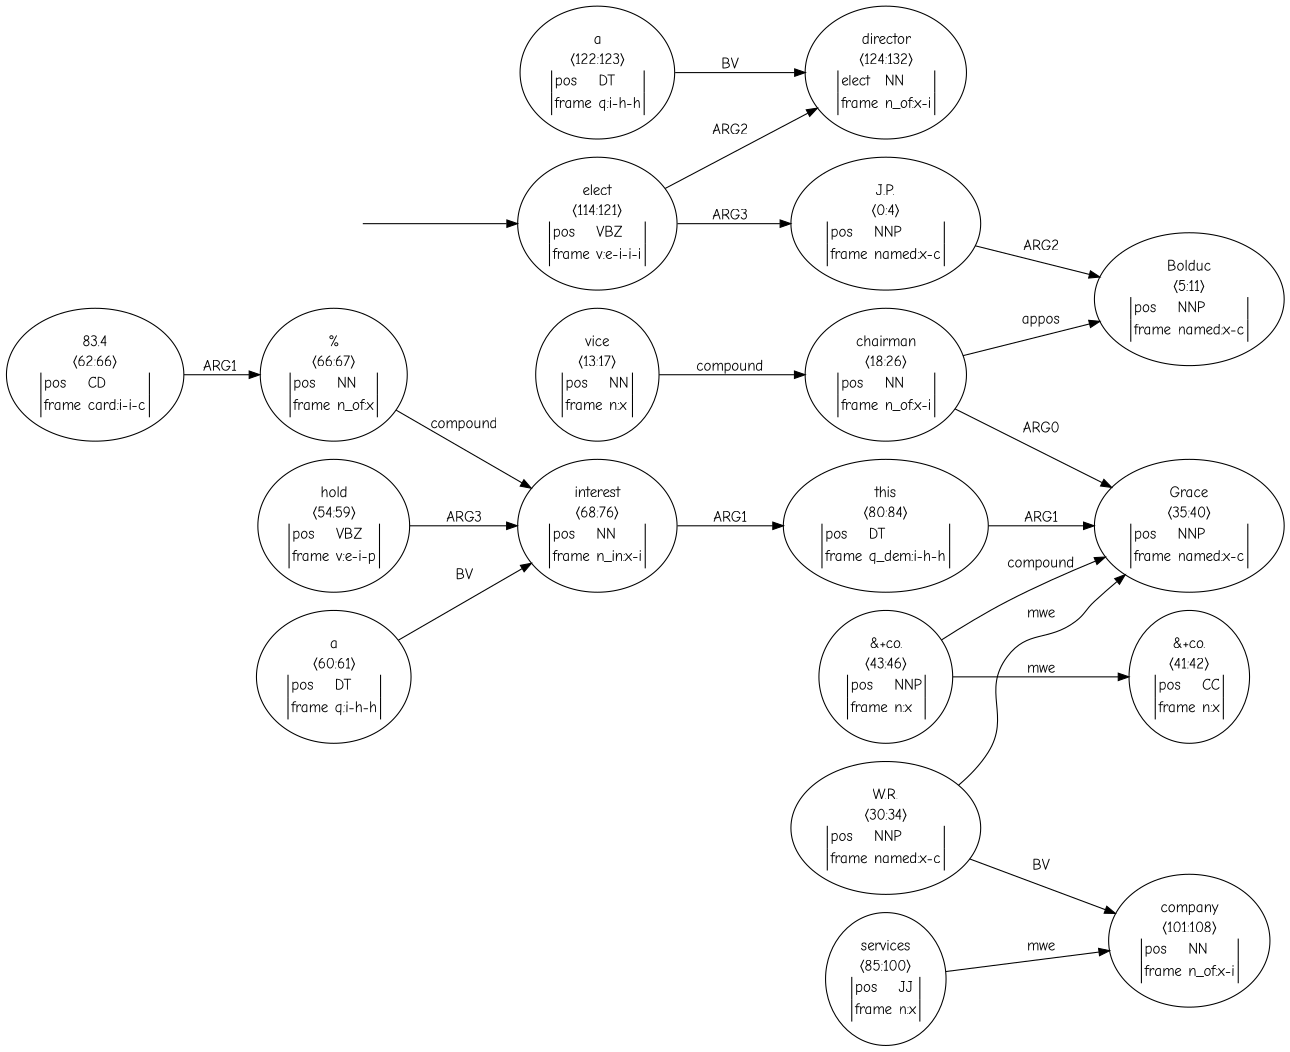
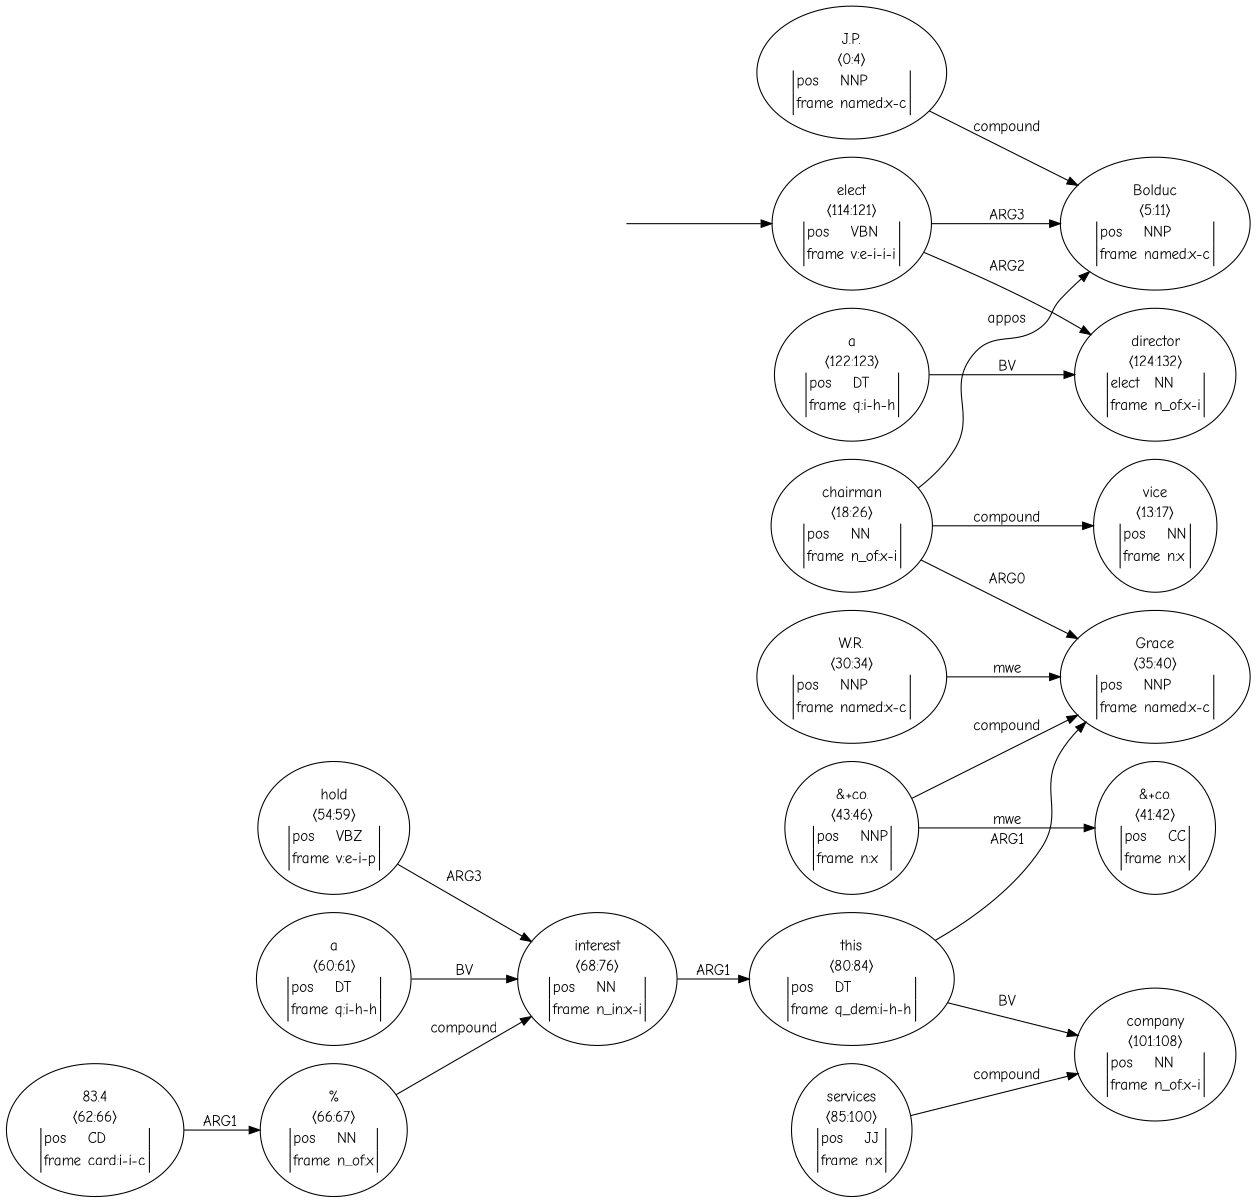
edge "elect" -> "J.P.": now "elect" -> "Bolduc"
node "elect": text "VBZ" -> "VBN"
edge "J.P." -> "Bolduc": label "ARG2" -> "compound"
edge "vice" -> "chairman": reversed
edge "W.R." -> "company": now "this" -> "company"
edge "services" -> "company": label "mwe" -> "compound"
